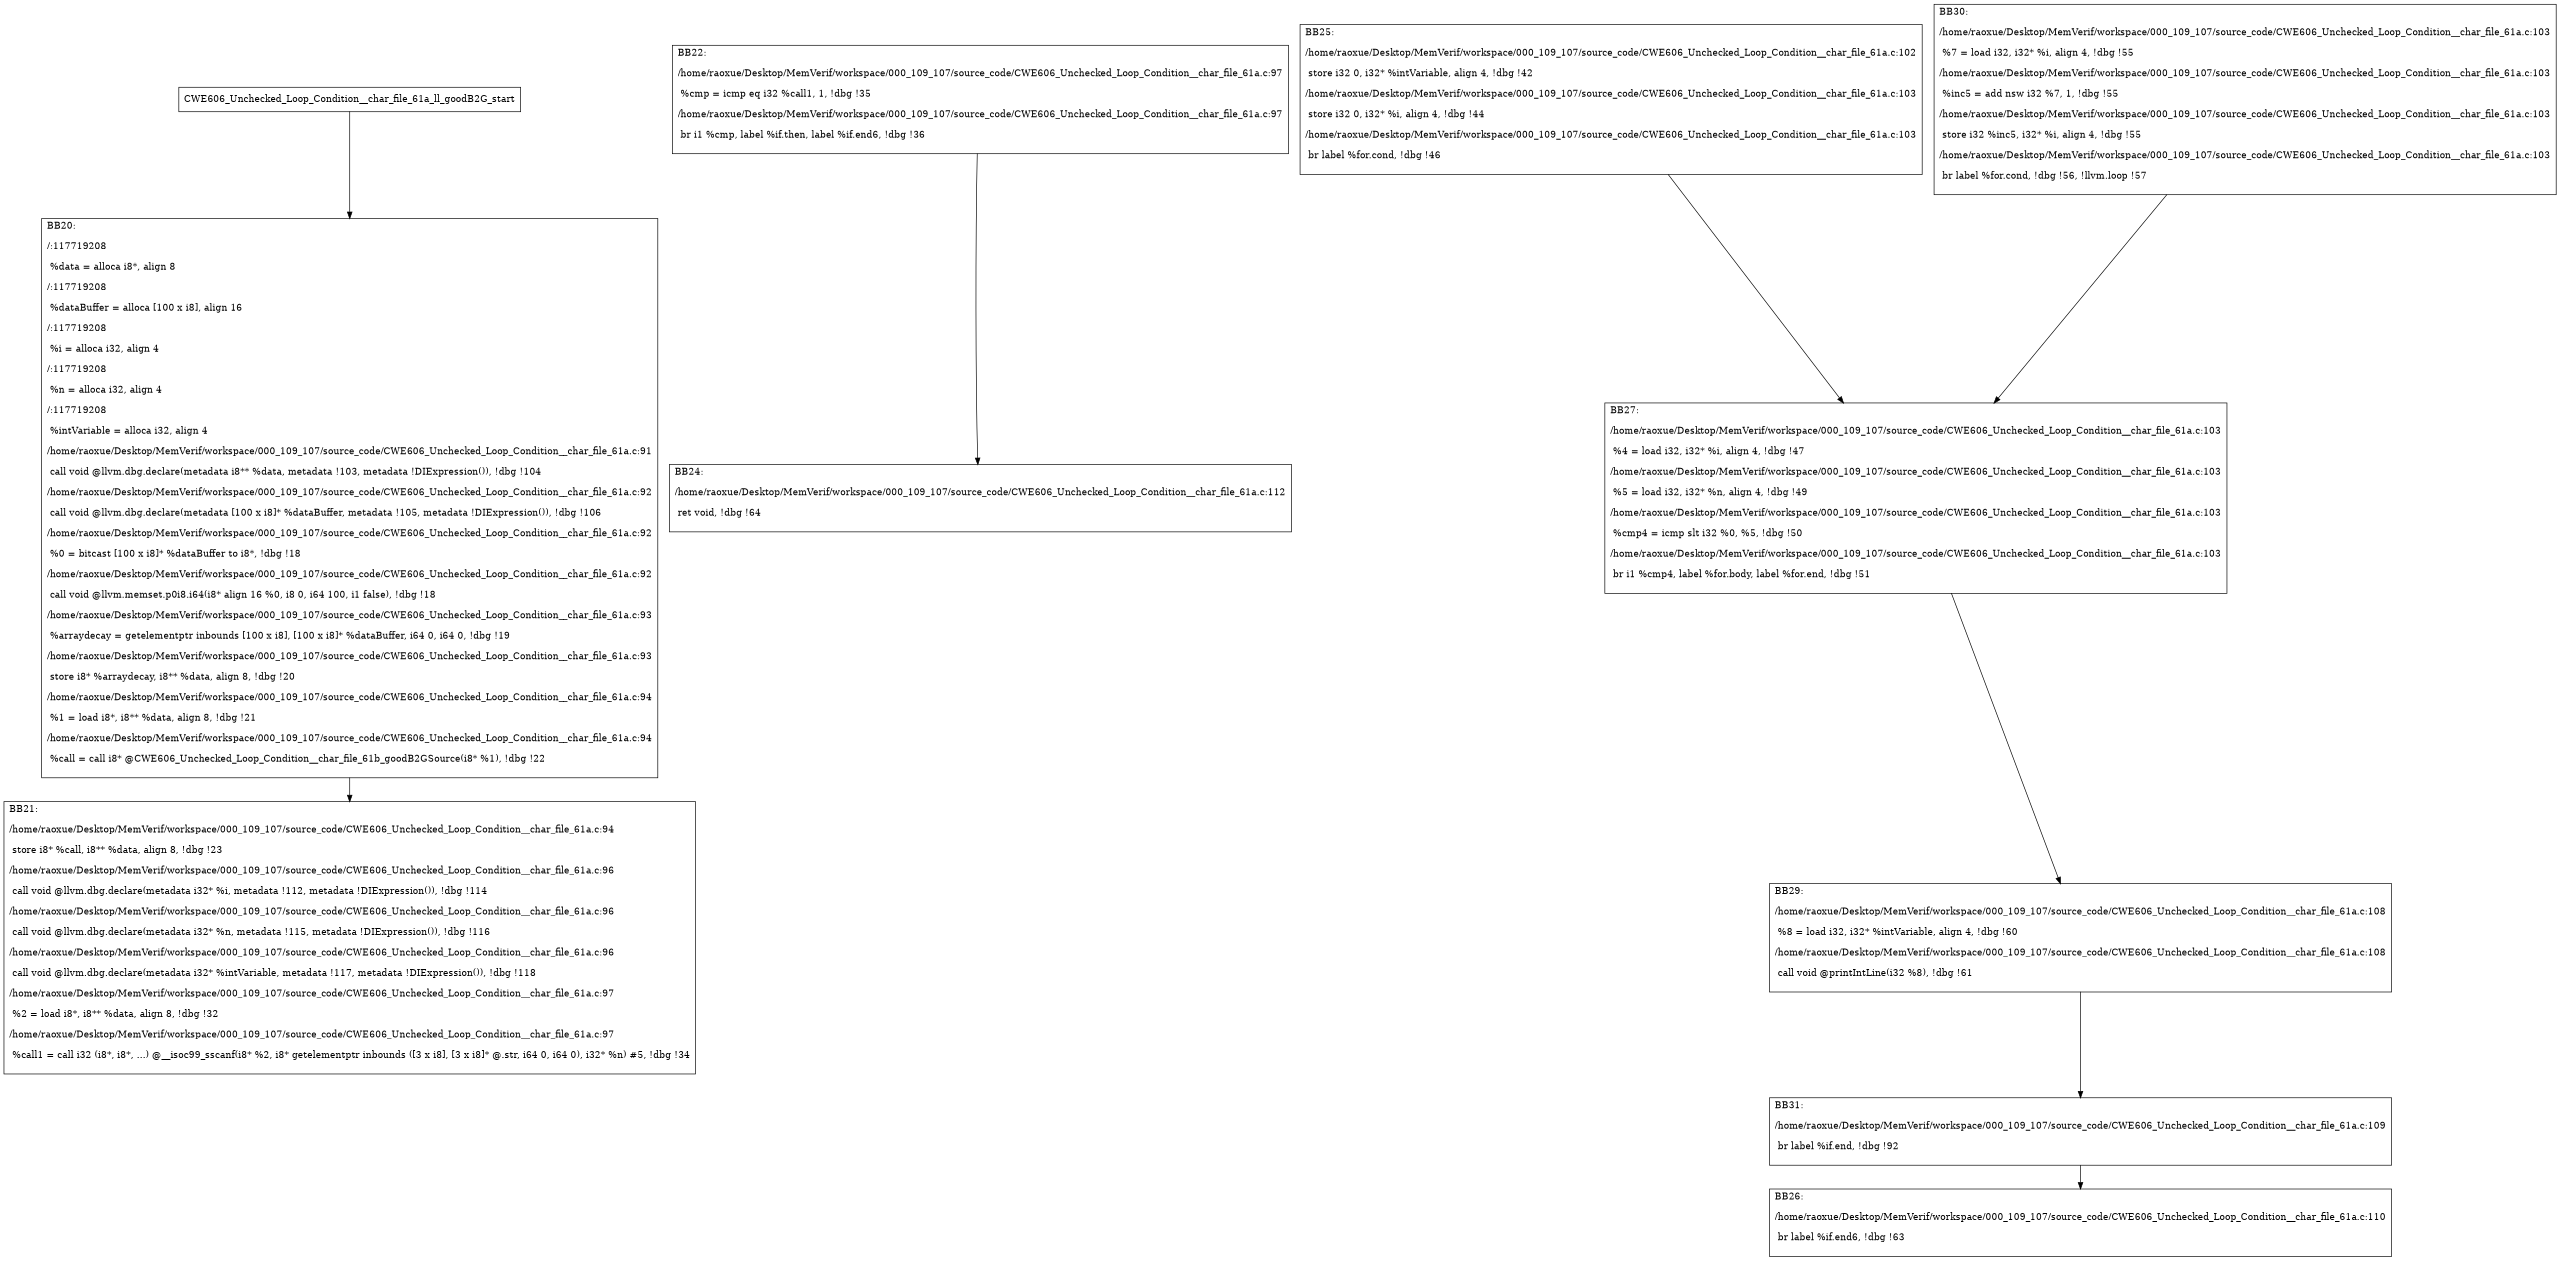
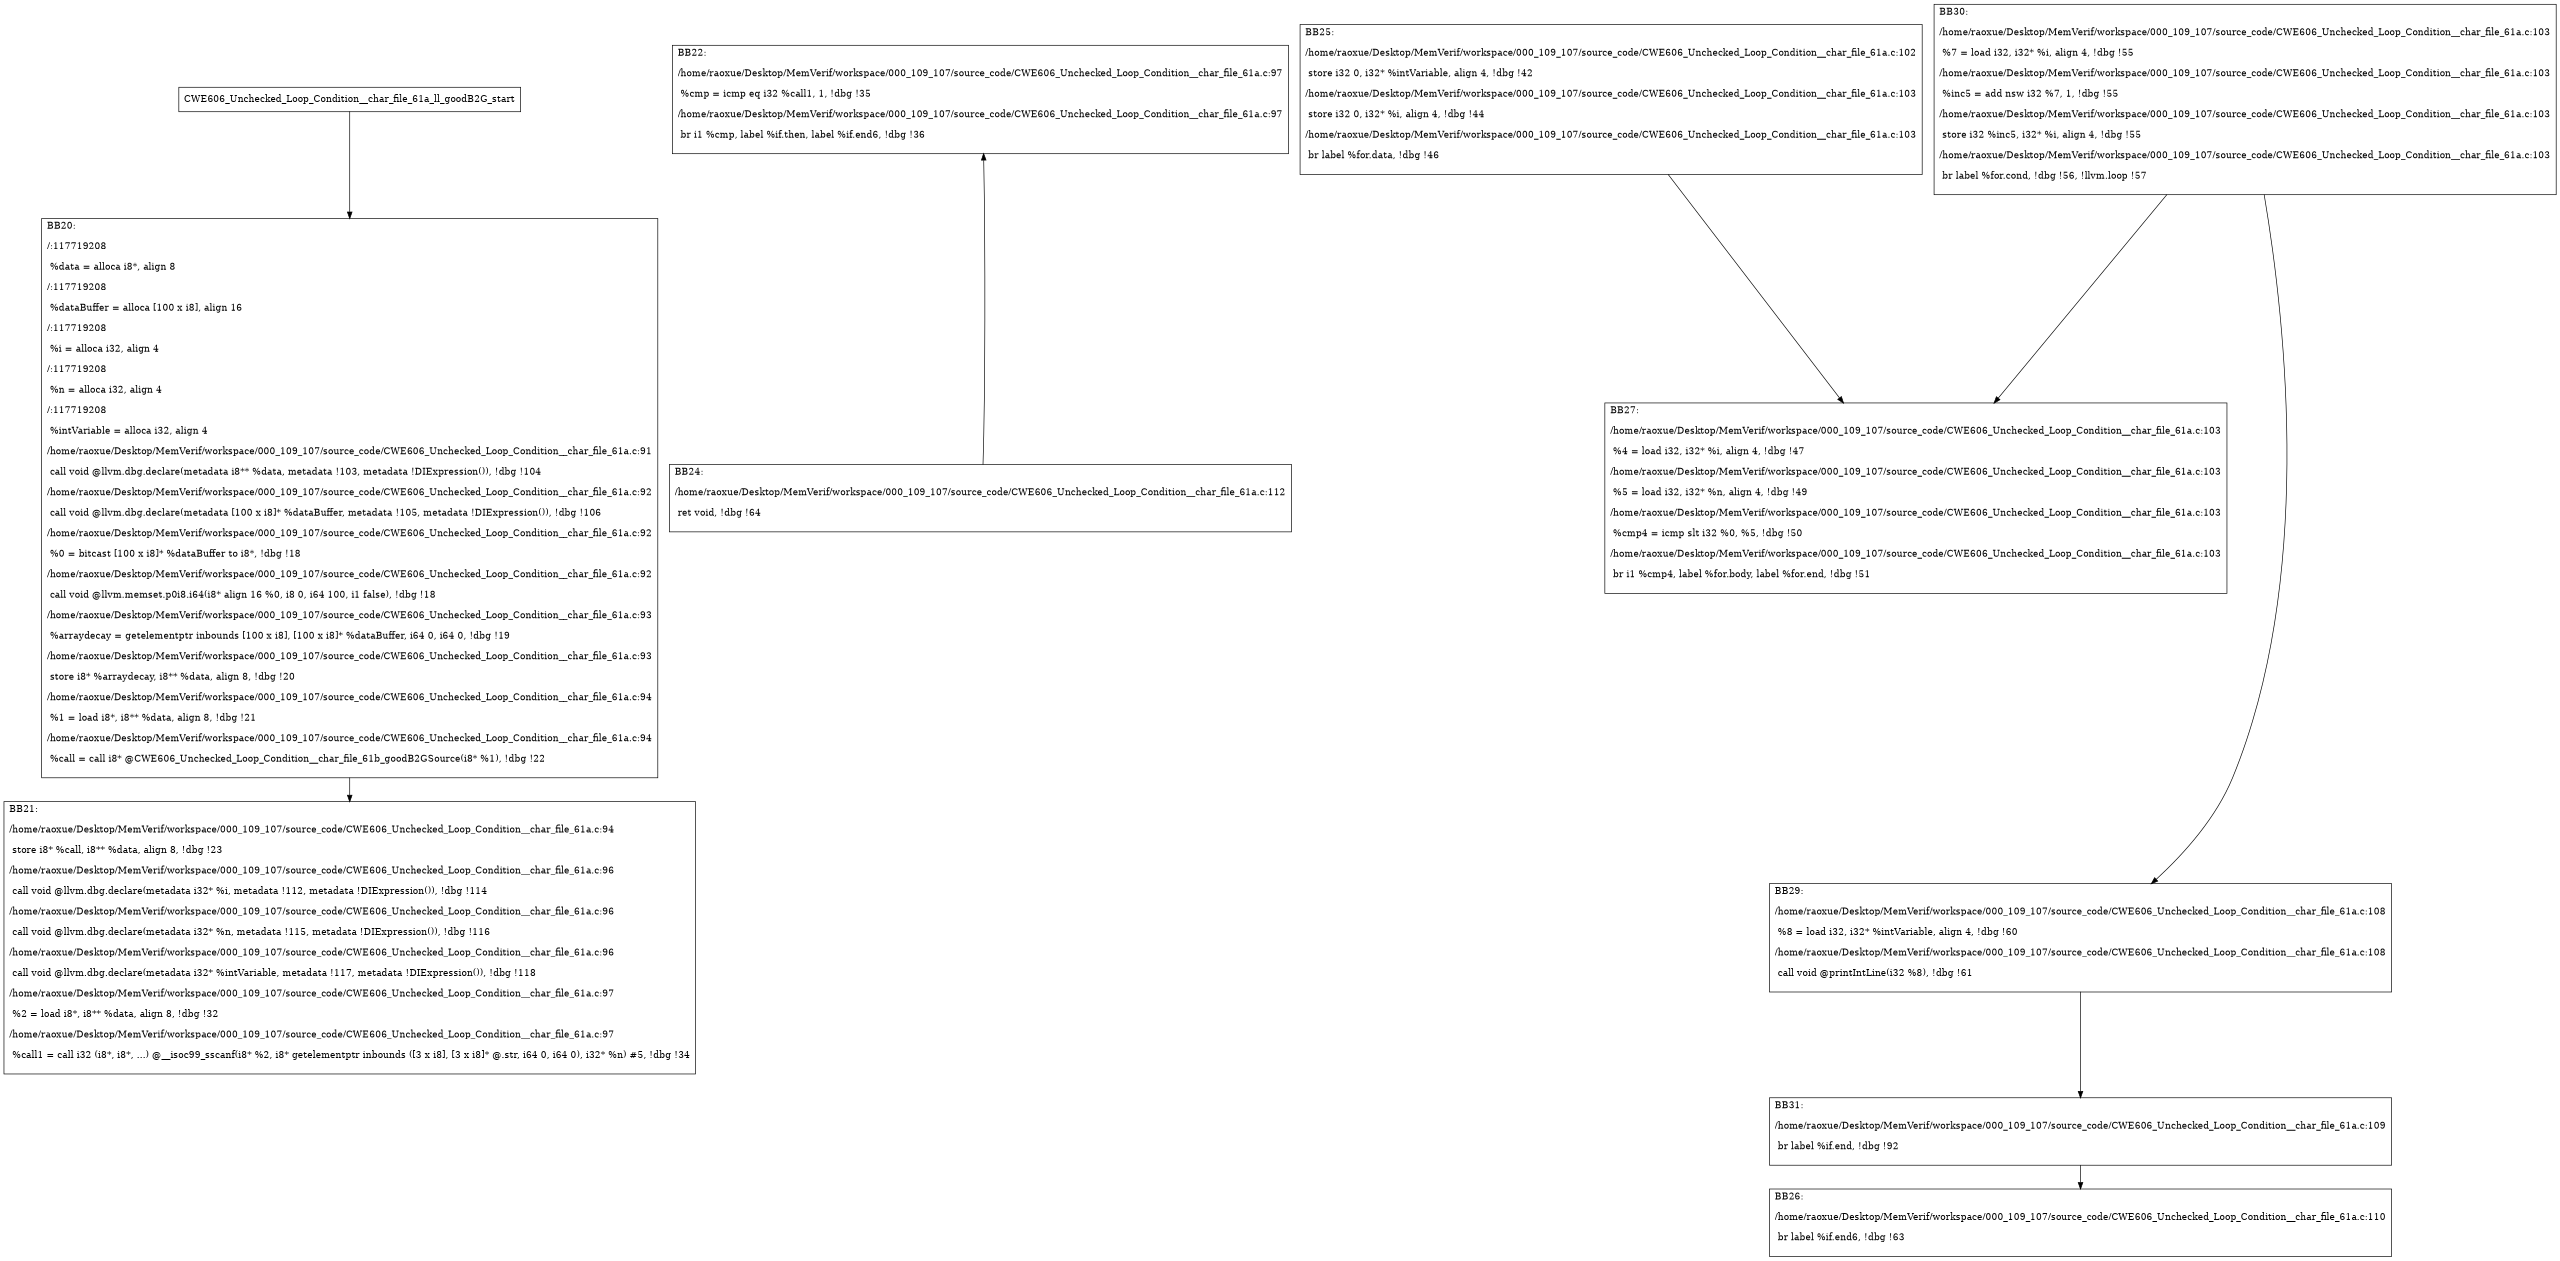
node "BB25:": text "br label %for.cond, !dbg !46" -> "br label %for.data, !dbg !46"
edge "BB22:" -> "BB24:": reversed
edge "BB27:" -> "BB29:": now "BB30:" -> "BB29:"
